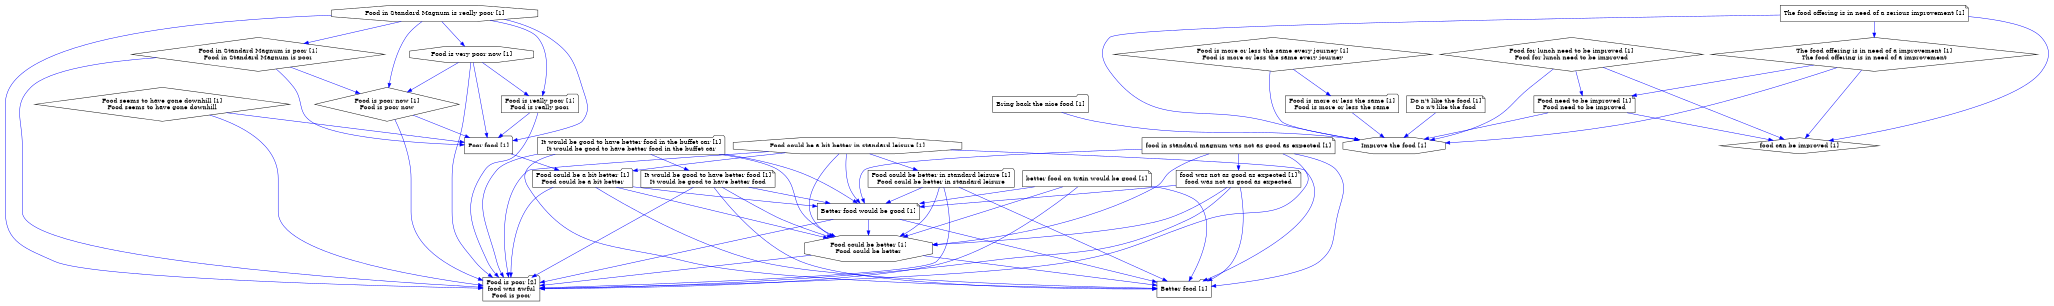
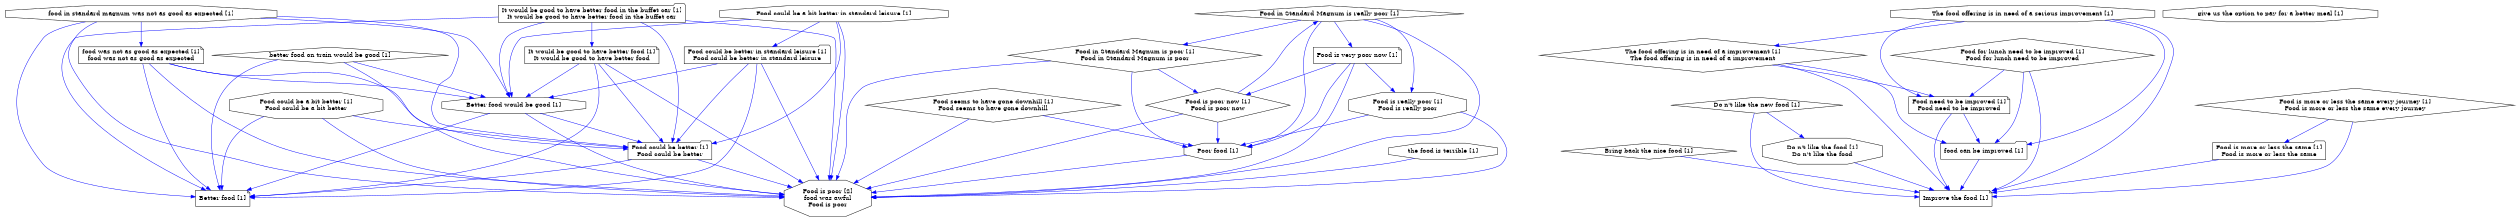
node "Food in Standard Magnum is really poor [1]": shape octagon -> diamond
node "The food offering is in need of a serious improvement [1]": shape note -> octagon
node "give us the option to pay for a better meal [1]": added
edge "The food offering is in need of a serious improvement [1]" -> "Food need to be improved [1] Food need to be improved": added
edge "Food in Standard Magnum is really poor [1]" -> "Food is poor now [1] Food is poor now": reversed
node "Food is very poor now [1]": shape octagon -> note
node "Food is really poor [1] Food is really poor": shape folder -> octagon
node "Bring back the nice food [1]": shape folder -> diamond
node "Do n't like the food [1] Do n't like the food": shape note -> octagon
node "Do n't like the new food [1]": added
node "Poor food [1]": shape folder -> octagon
node "food in standard magnum was not as good as expected [1]": shape note -> octagon
node "Improve the food [1]": shape octagon -> note
node "food can be improved [1]": shape diamond -> folder
node "the food is terrible [1]": added
edge "Poor food [1]" -> "Food could be a bit better [1] Food could be a bit better": now "Poor food [1]" -> "Food is poor [2] food was awful Food is poor"
edge "Food could be a bit better in standard leisure [1]" -> "Food could be a bit better [1] Food could be a bit better": removed
edge "Food could be a bit better in standard leisure [1]" -> "Better food [1]": removed
edge "food can be improved [1]" -> "Improve the food [1]": added
node "Food could be a bit better [1] Food could be a bit better": shape folder -> octagon
node "better food on train would be good [1]": shape note -> diamond
edge "Food could be a bit better [1] Food could be a bit better" -> "Better food would be good [1]": removed
node "Better food would be good [1]": shape note -> octagon
edge "better food on train would be good [1]" -> "Food could be better [1] Food could be better": removed
node "Food could be better [1] Food could be better": shape octagon -> folder
node "Food is poor [2] food was awful Food is poor": shape folder -> octagon
node "Better food [1]": shape folder -> note
